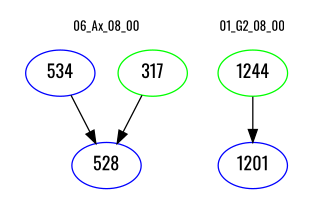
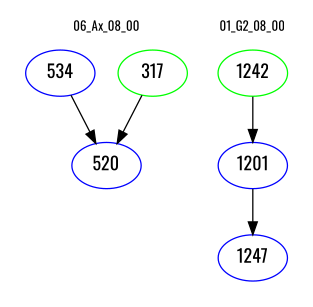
node "1244": label "1244" -> "1242"
node "528": label "528" -> "520"
node "1247": added
